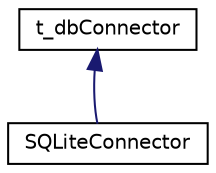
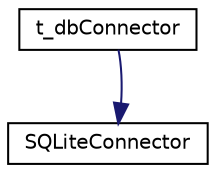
edge "SQLiteConnector" -> "t_dbConnector": reversed
